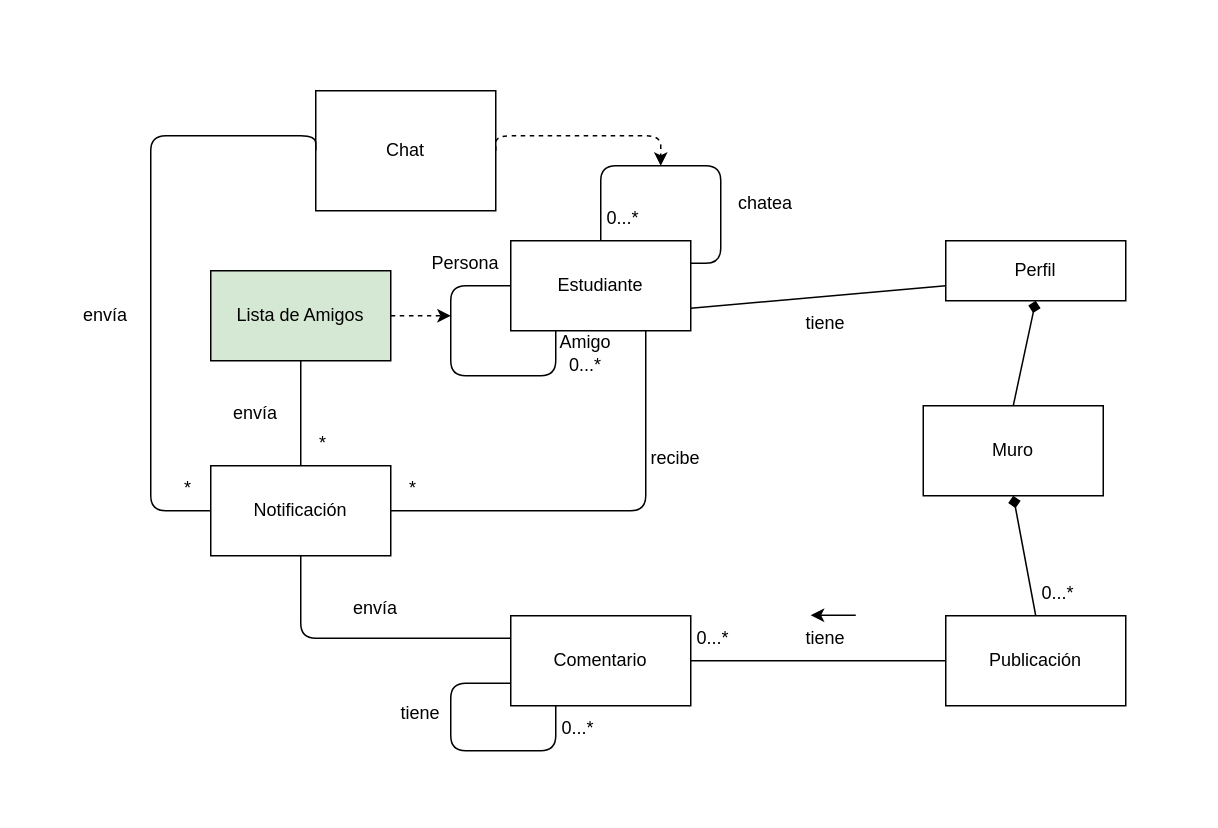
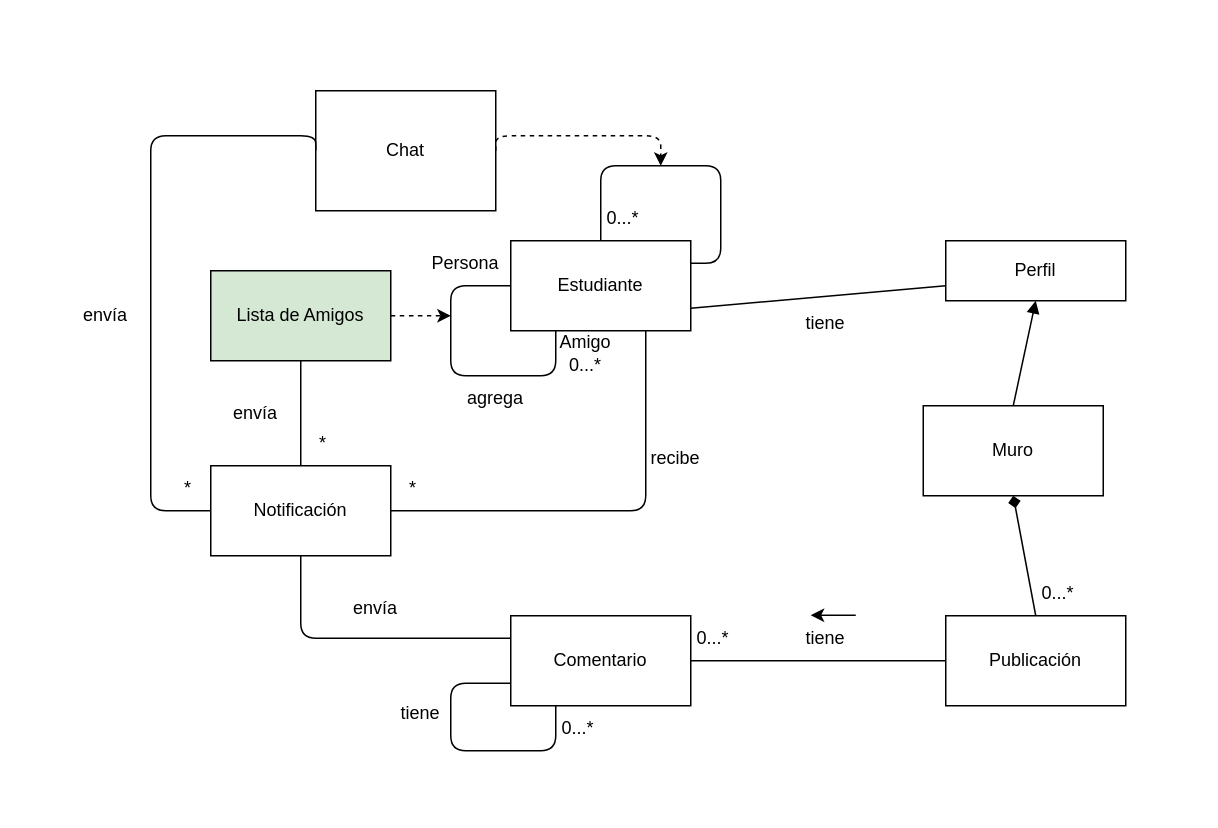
node "chatea": removed
edge "Muro" -> "Perfil": arrowhead diamond -> block
node "agrega": added
